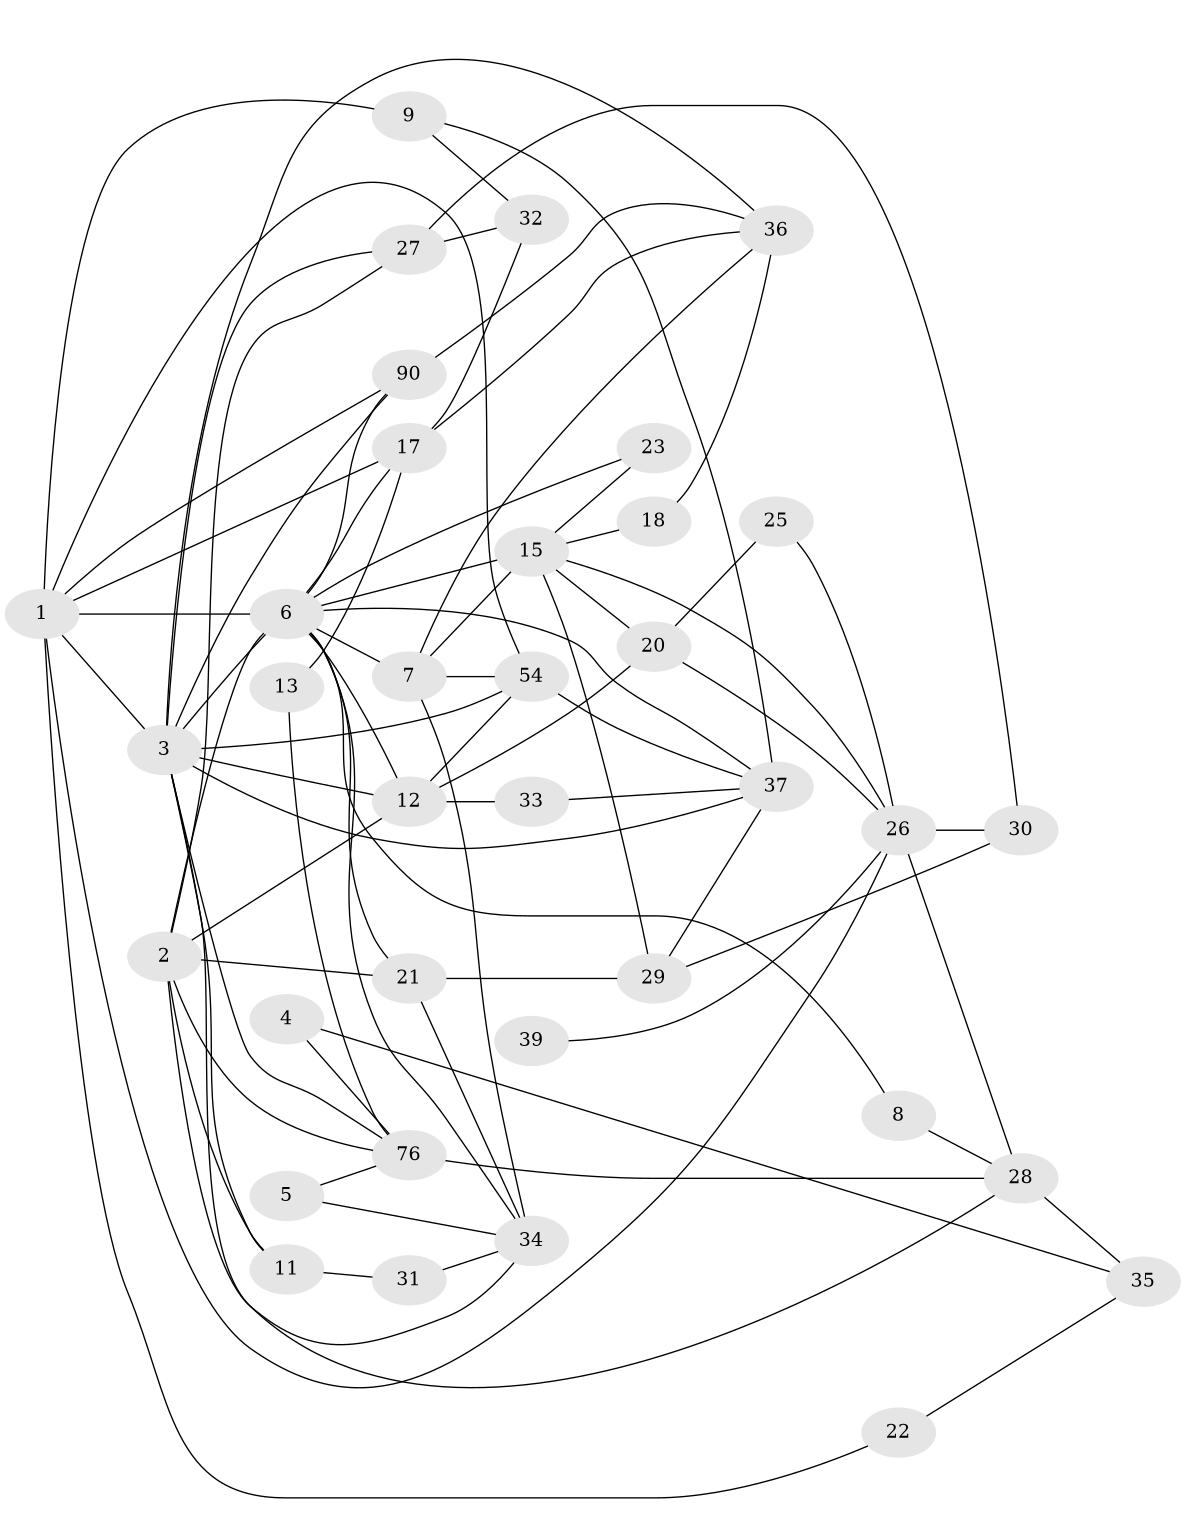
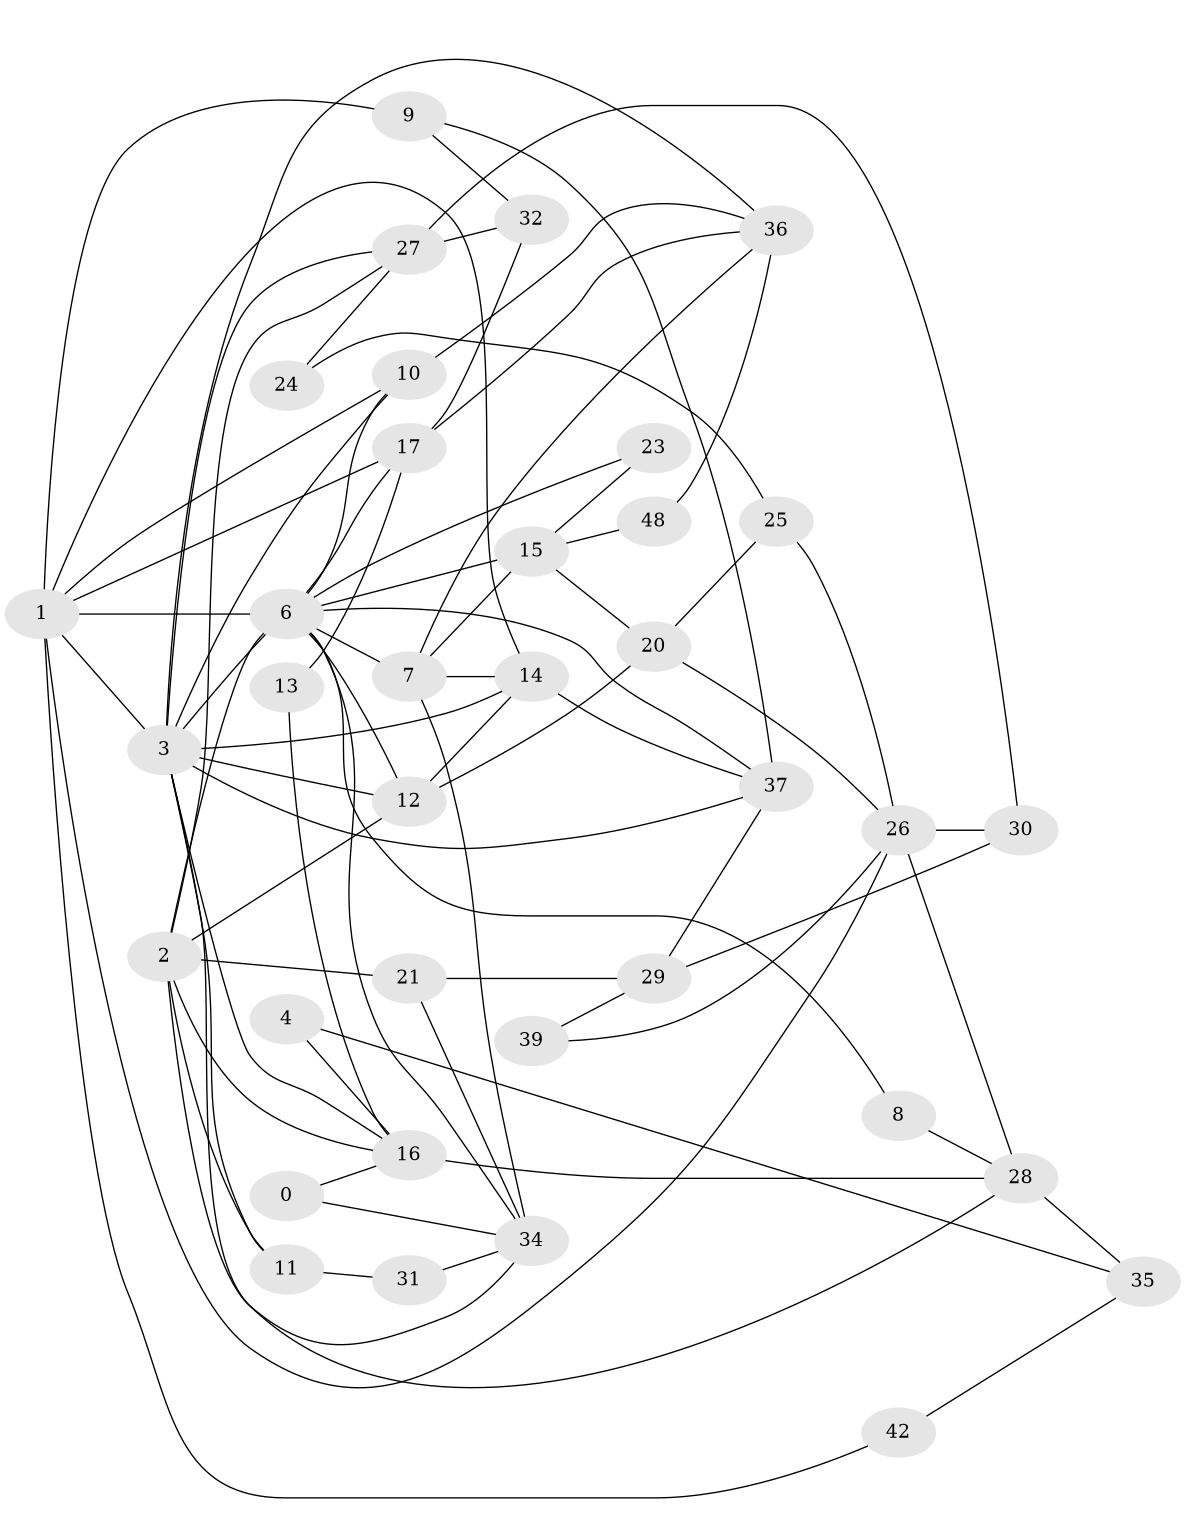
node "90": label "90" -> "10"
node "24": added
node "18": label "18" -> "48"
edge "15" -- "26": removed
node "54": label "54" -> "14"
edge "15" -- "29": now "39" -- "29"
edge "6" -- "21": removed
node "33": removed
node "76": label "76" -> "16"
node "5": label "5" -> "0"
node "22": label "22" -> "42"
